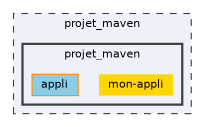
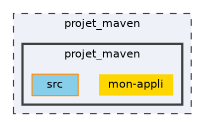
node "appli": label "appli" -> "src"
